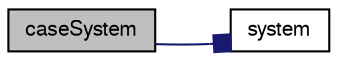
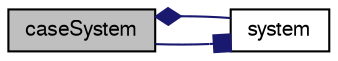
edge "system" -> "caseSystem": added
